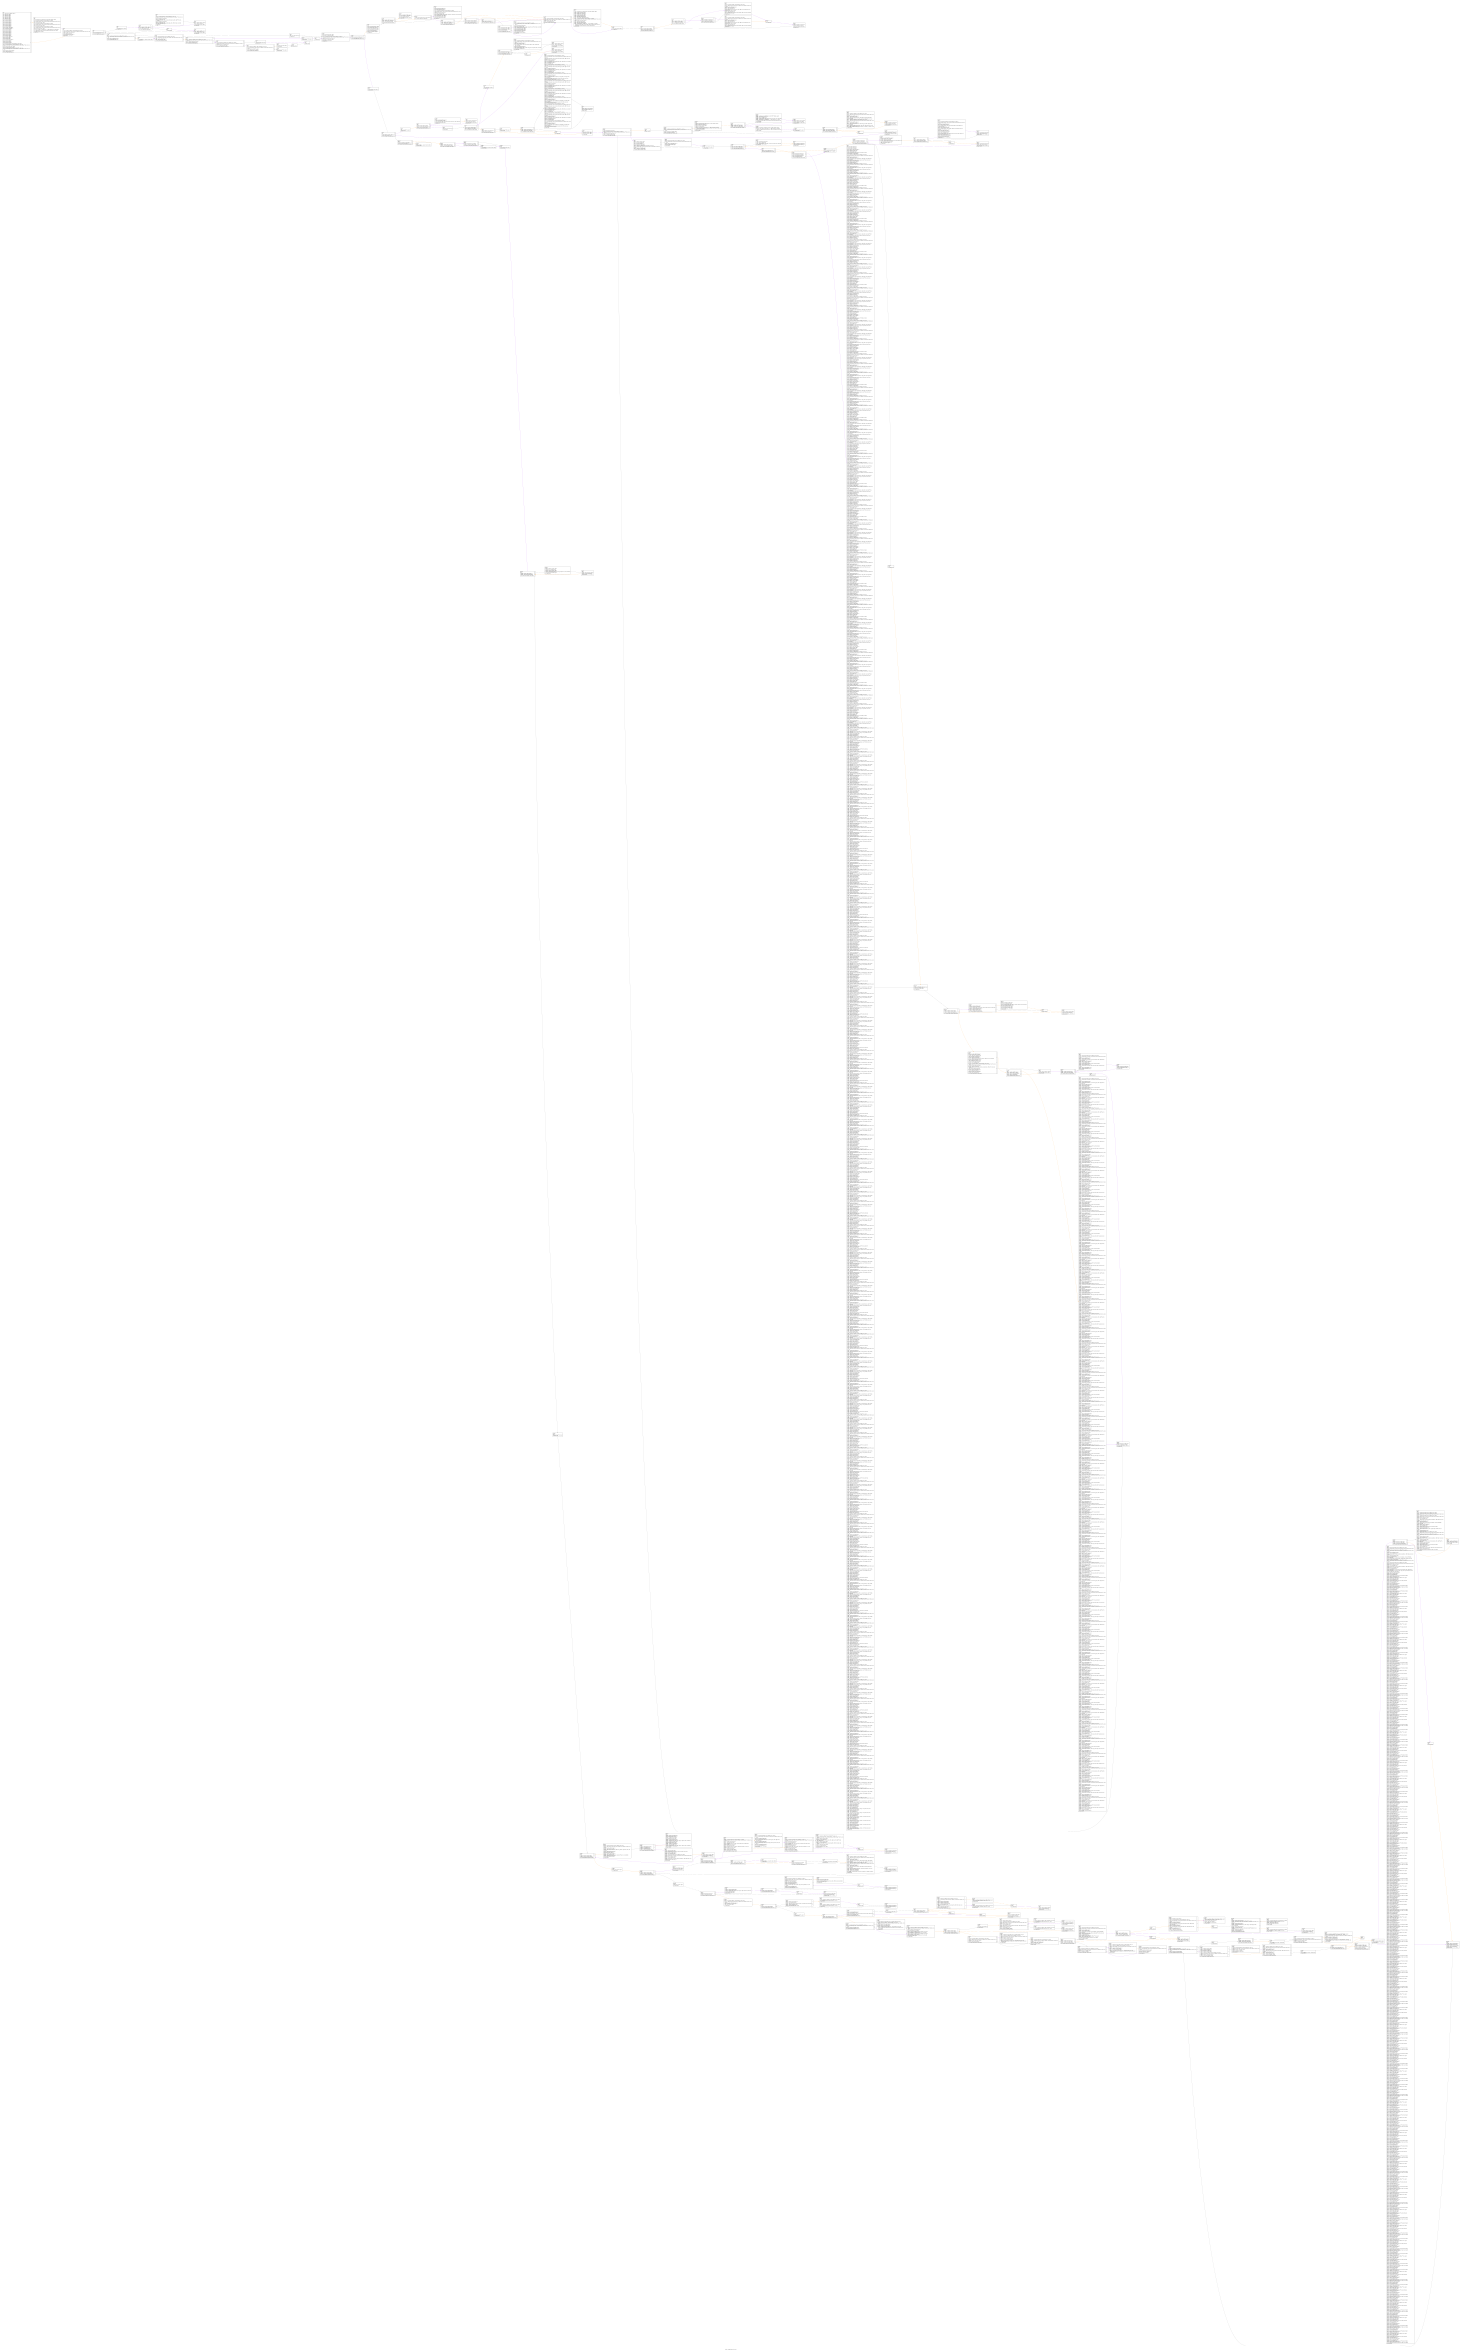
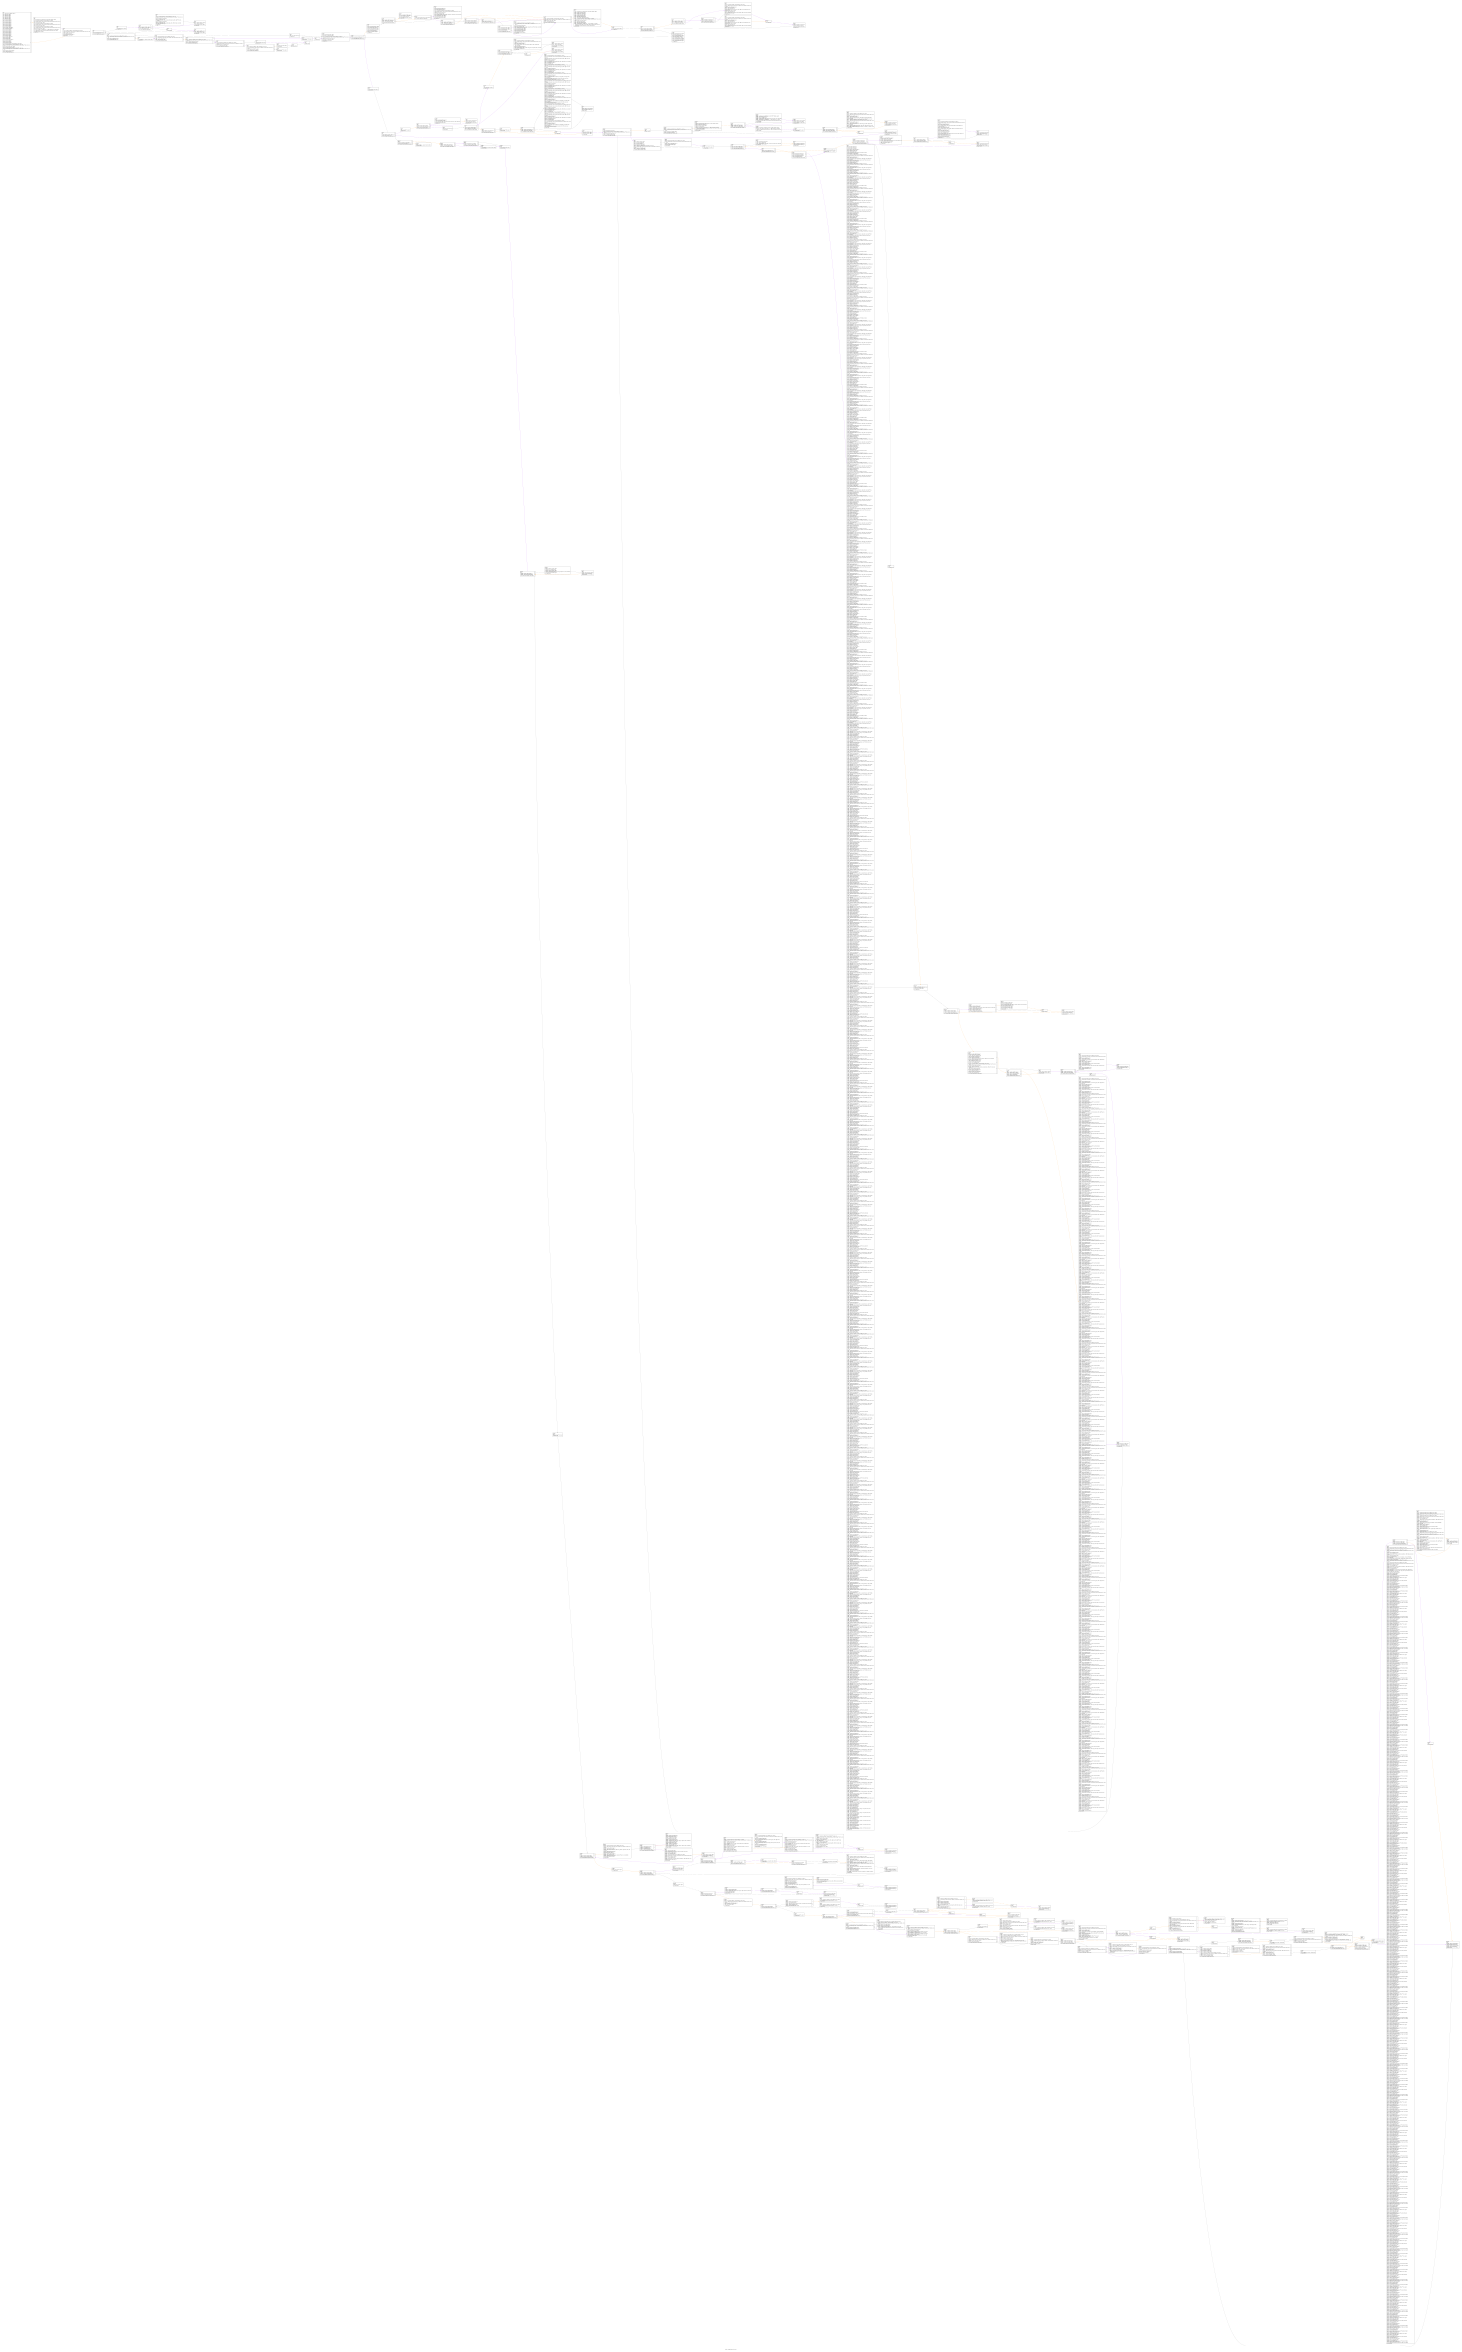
node "%246:": added
